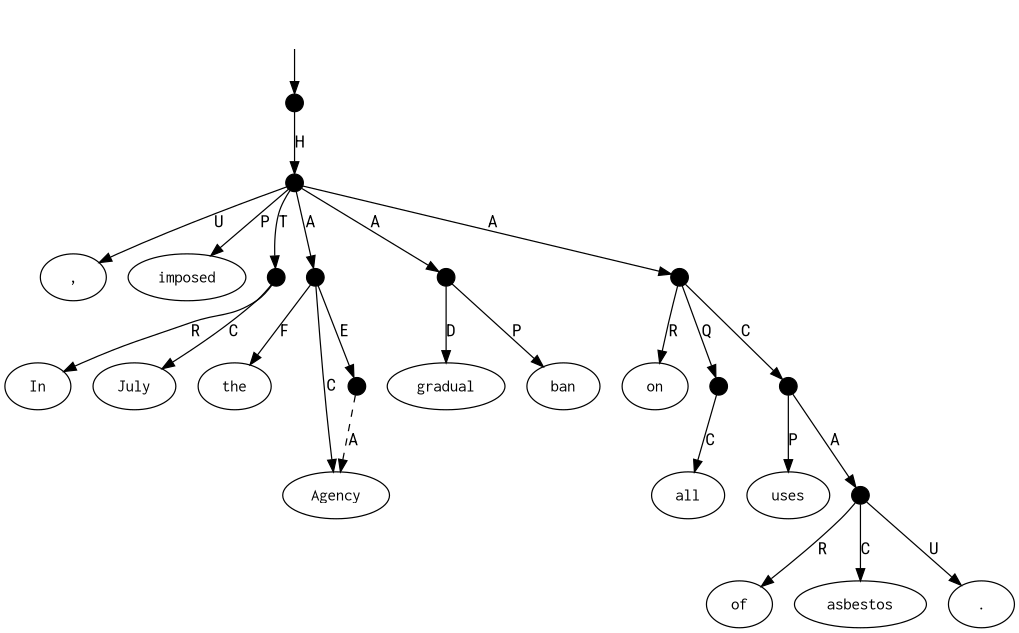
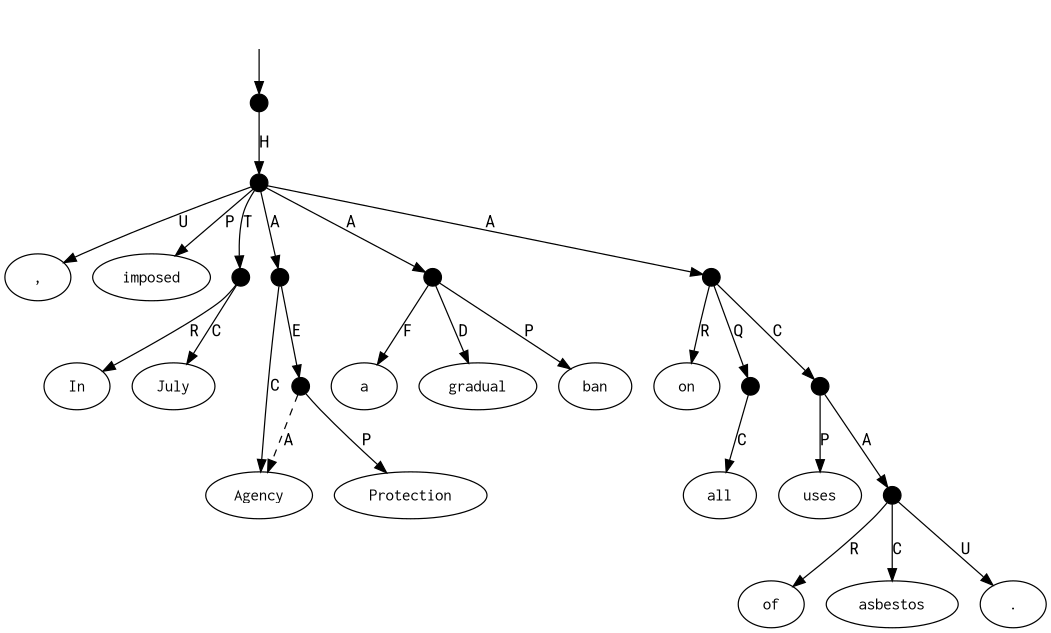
node "the": removed
node "a": added
node "Protection": added
